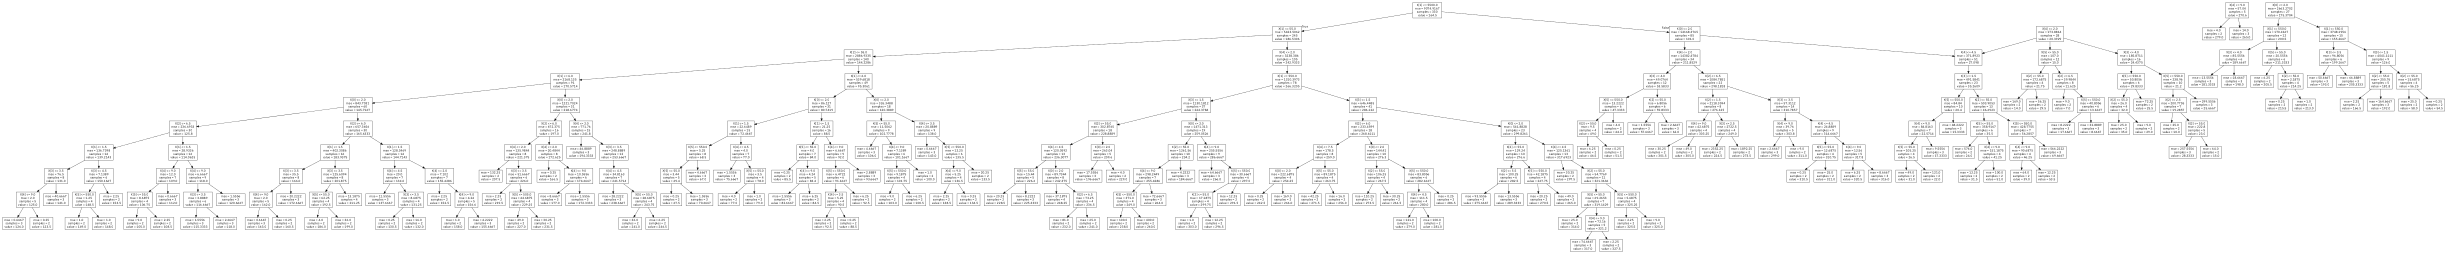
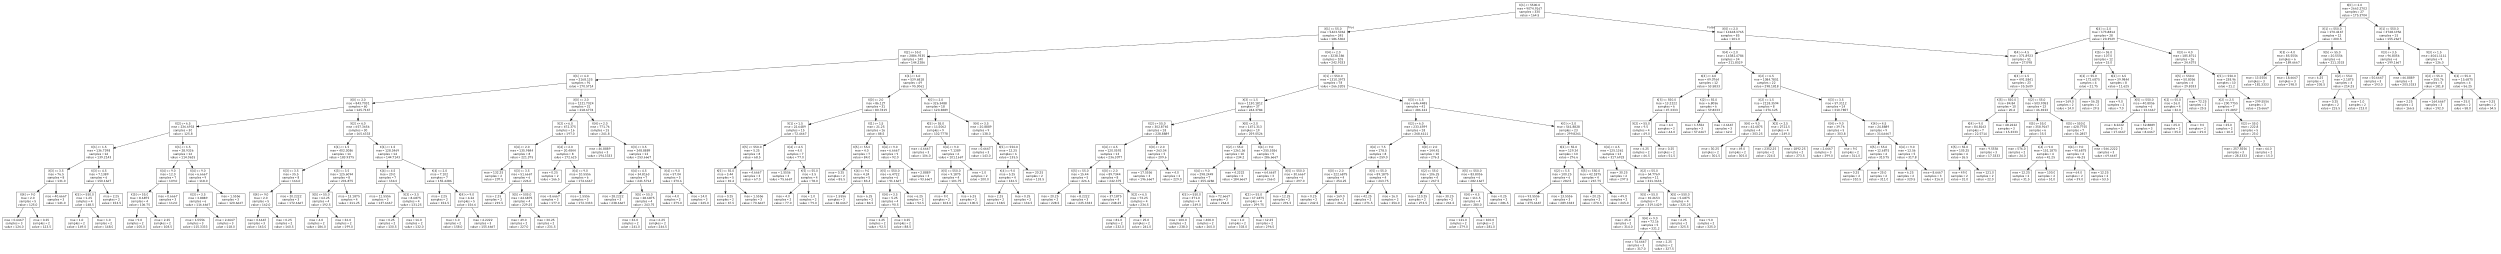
edge "X[3] <= 3.5 mse = 248.8889 samples = 12 value = 253.6667" -> "X[4] <= 9.0 mse = 57.04 samples = 5 value = 270.6": added
